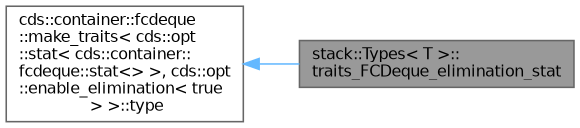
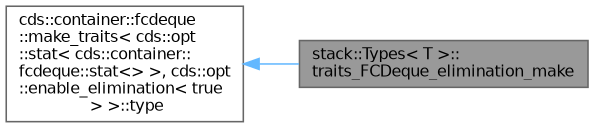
node "stack::Types< T >:: traits_FCDeque_elimination_stat": label "stack::Types< T >:: traits_FCDeque_elimination_stat" -> "stack::Types< T >:: traits_FCDeque_elimination_make"
